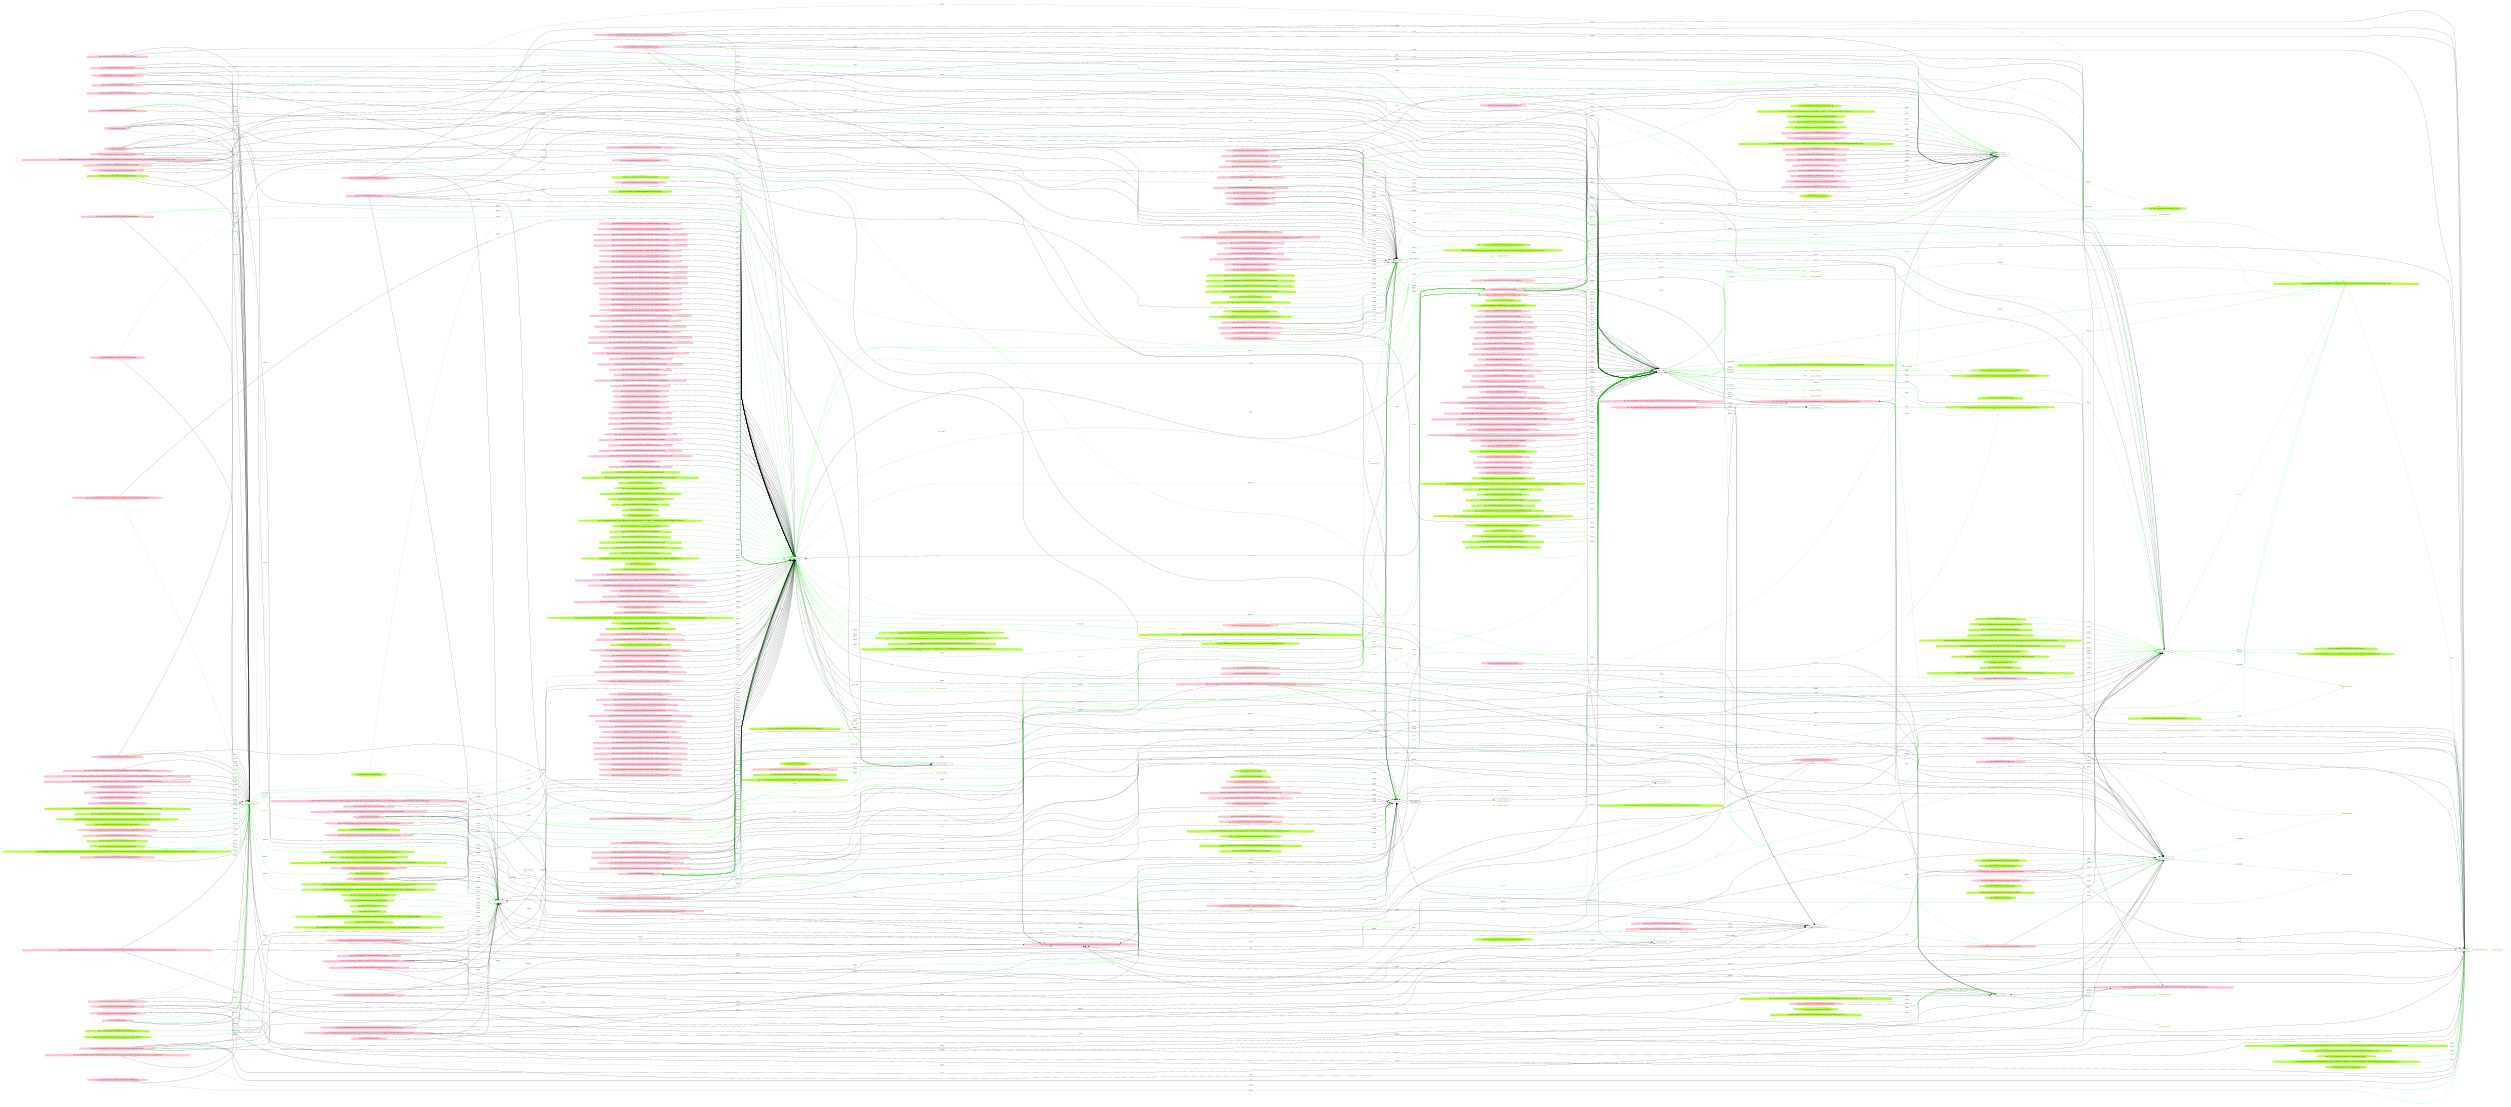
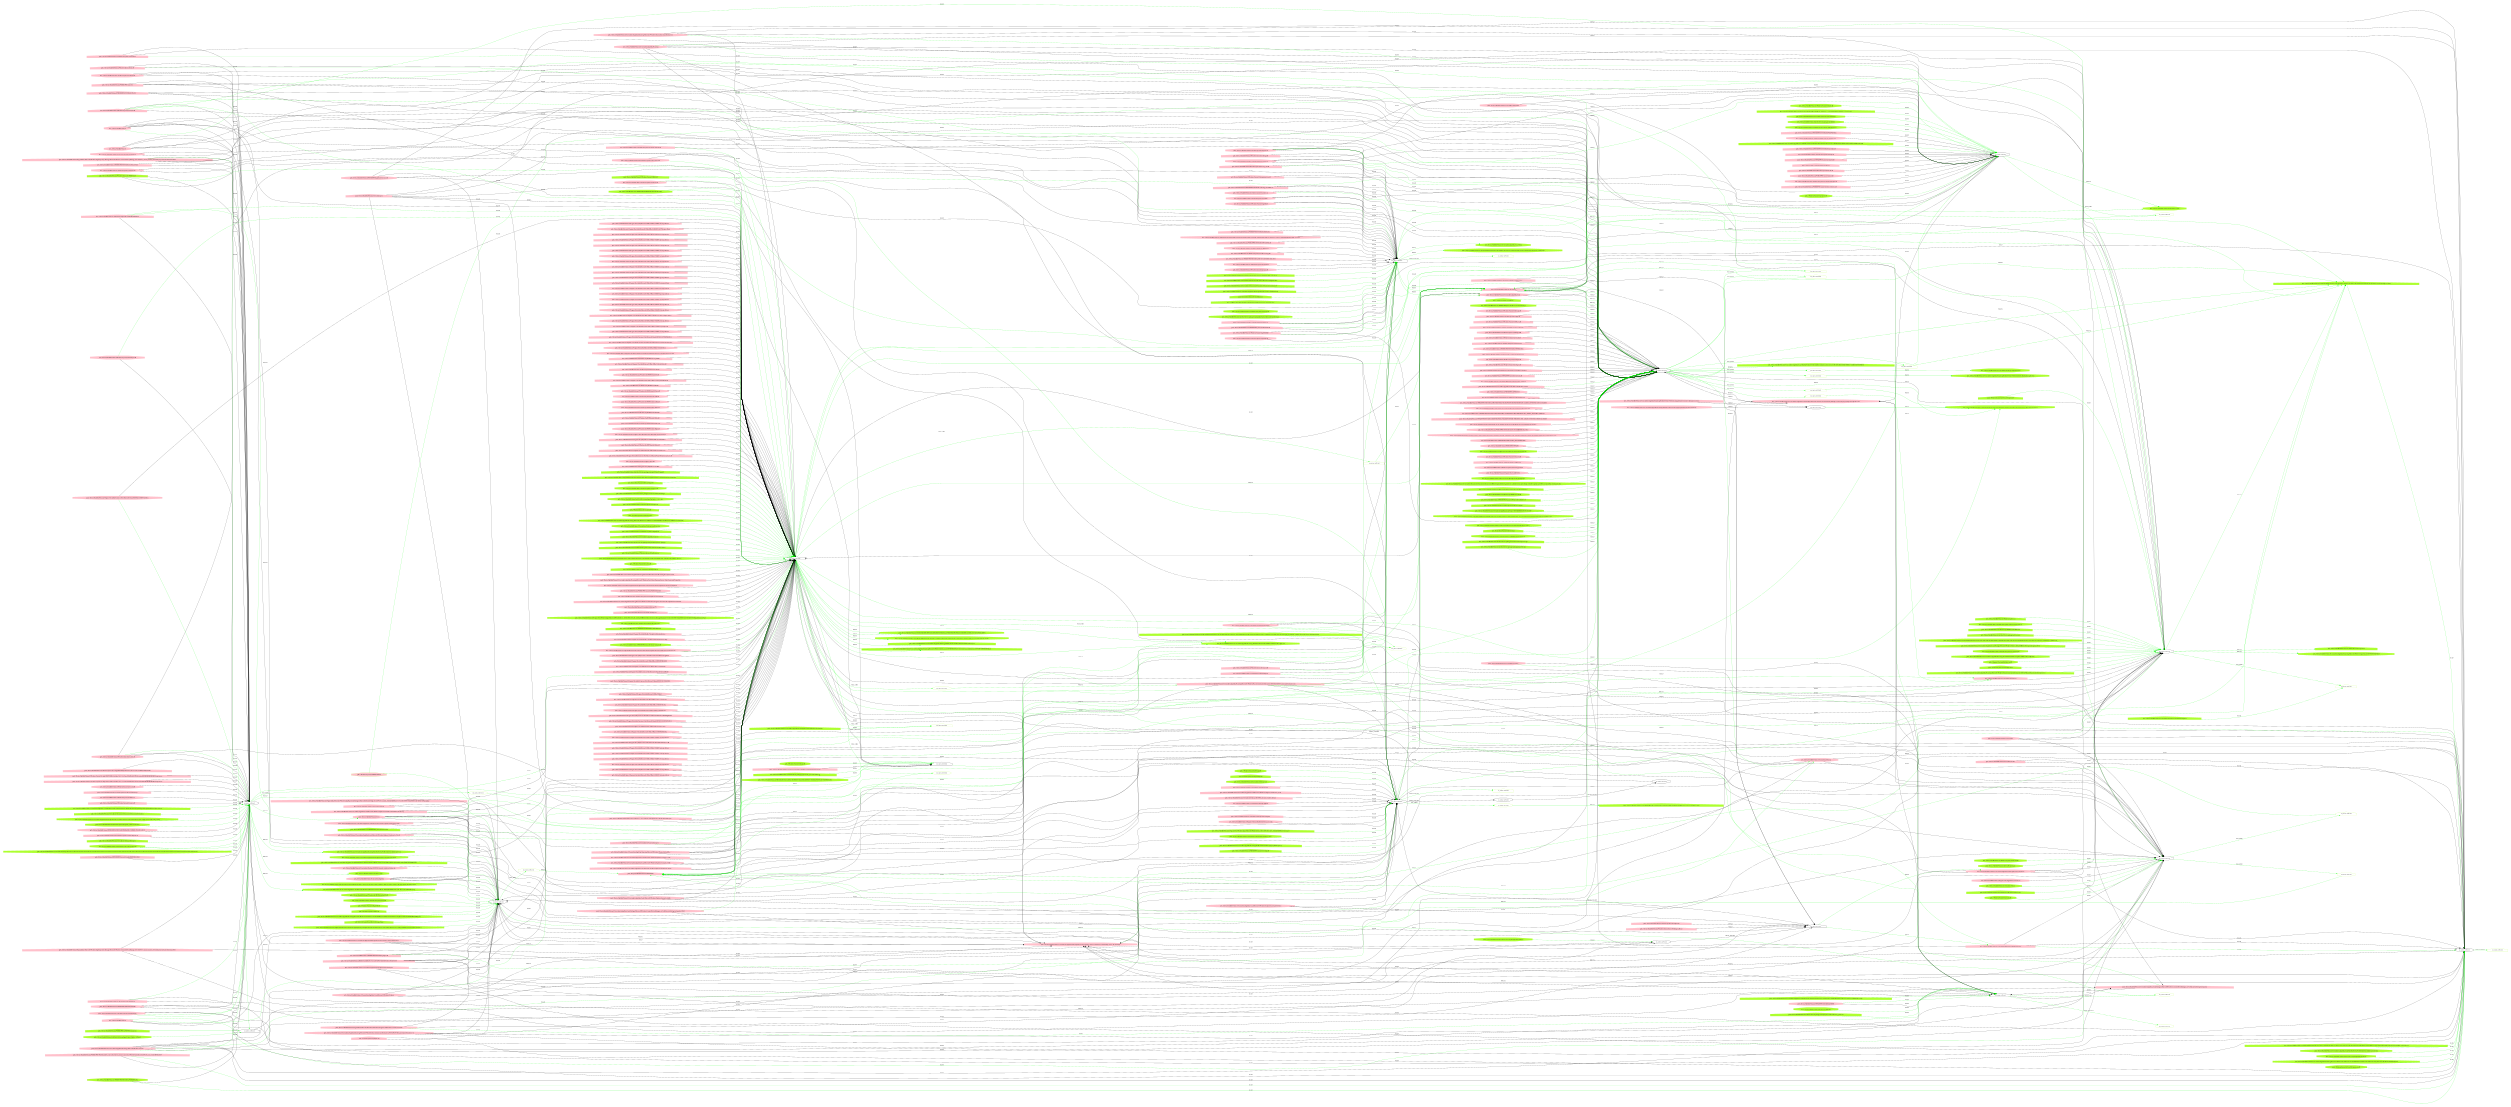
node "path: /Windows/System32/MMDevAPI.dll": fillcolor greenyellow -> pink
node "path: /Device/HarddiskVolume2/Users/admin/Desktop/inch": fillcolor pink -> greenyellow
node "path: /Device/HarddiskVolume2/WINDOWS/SYSTEM32/WINRNR.DLL": fillcolor pink -> greenyellow
